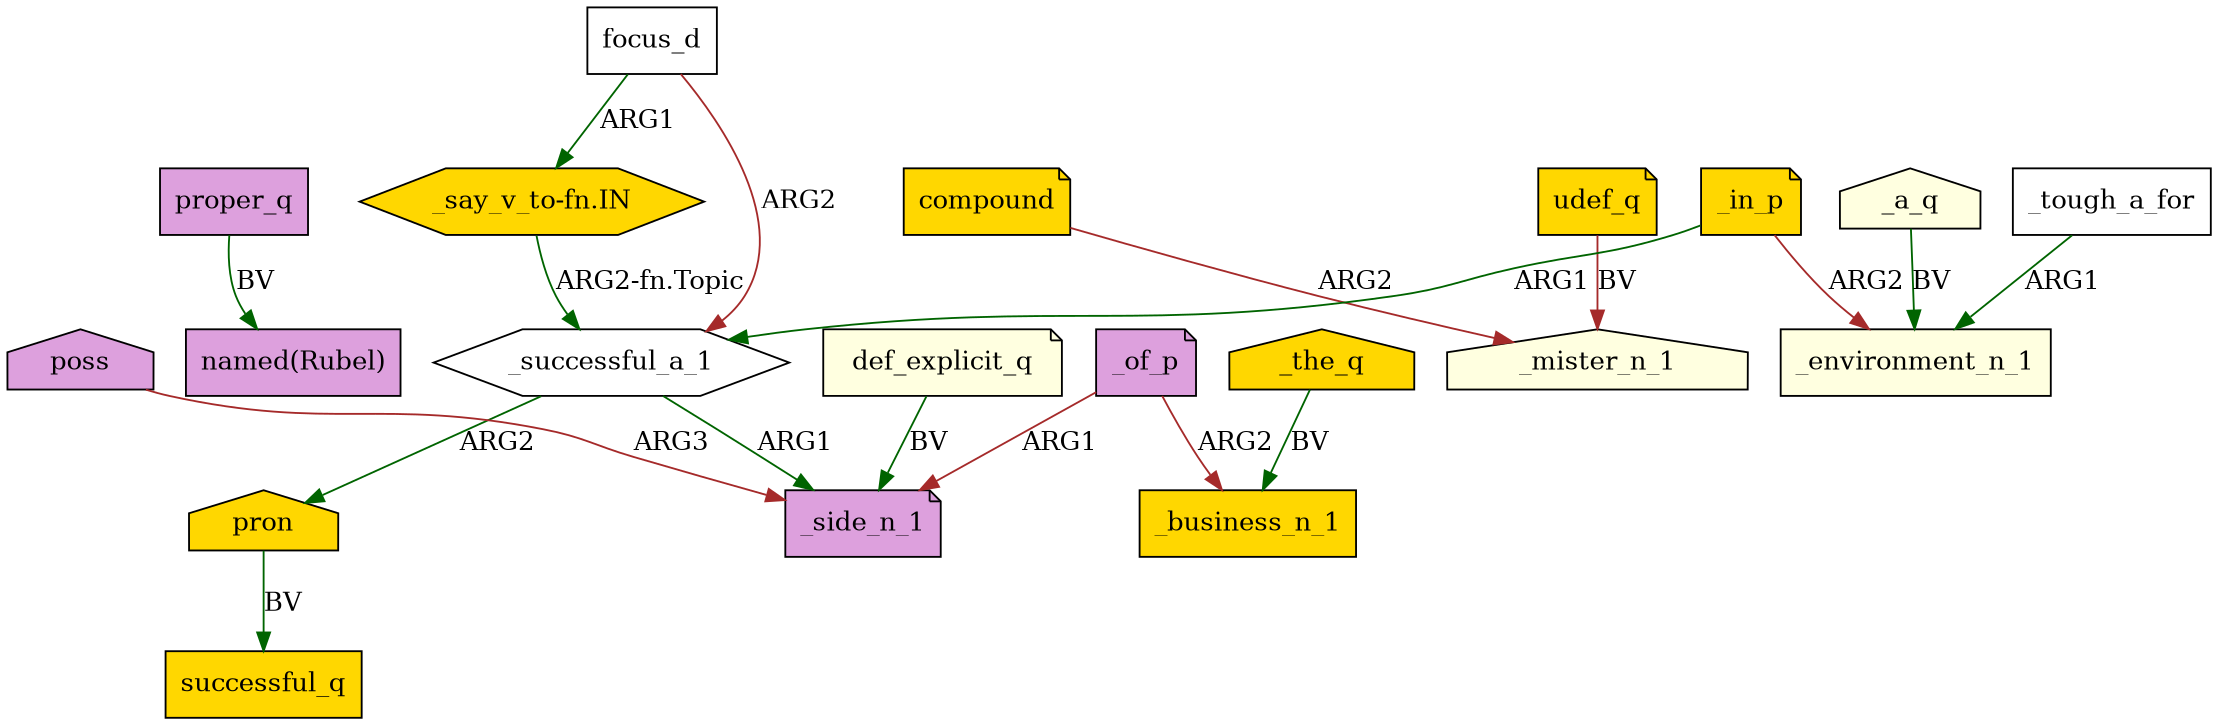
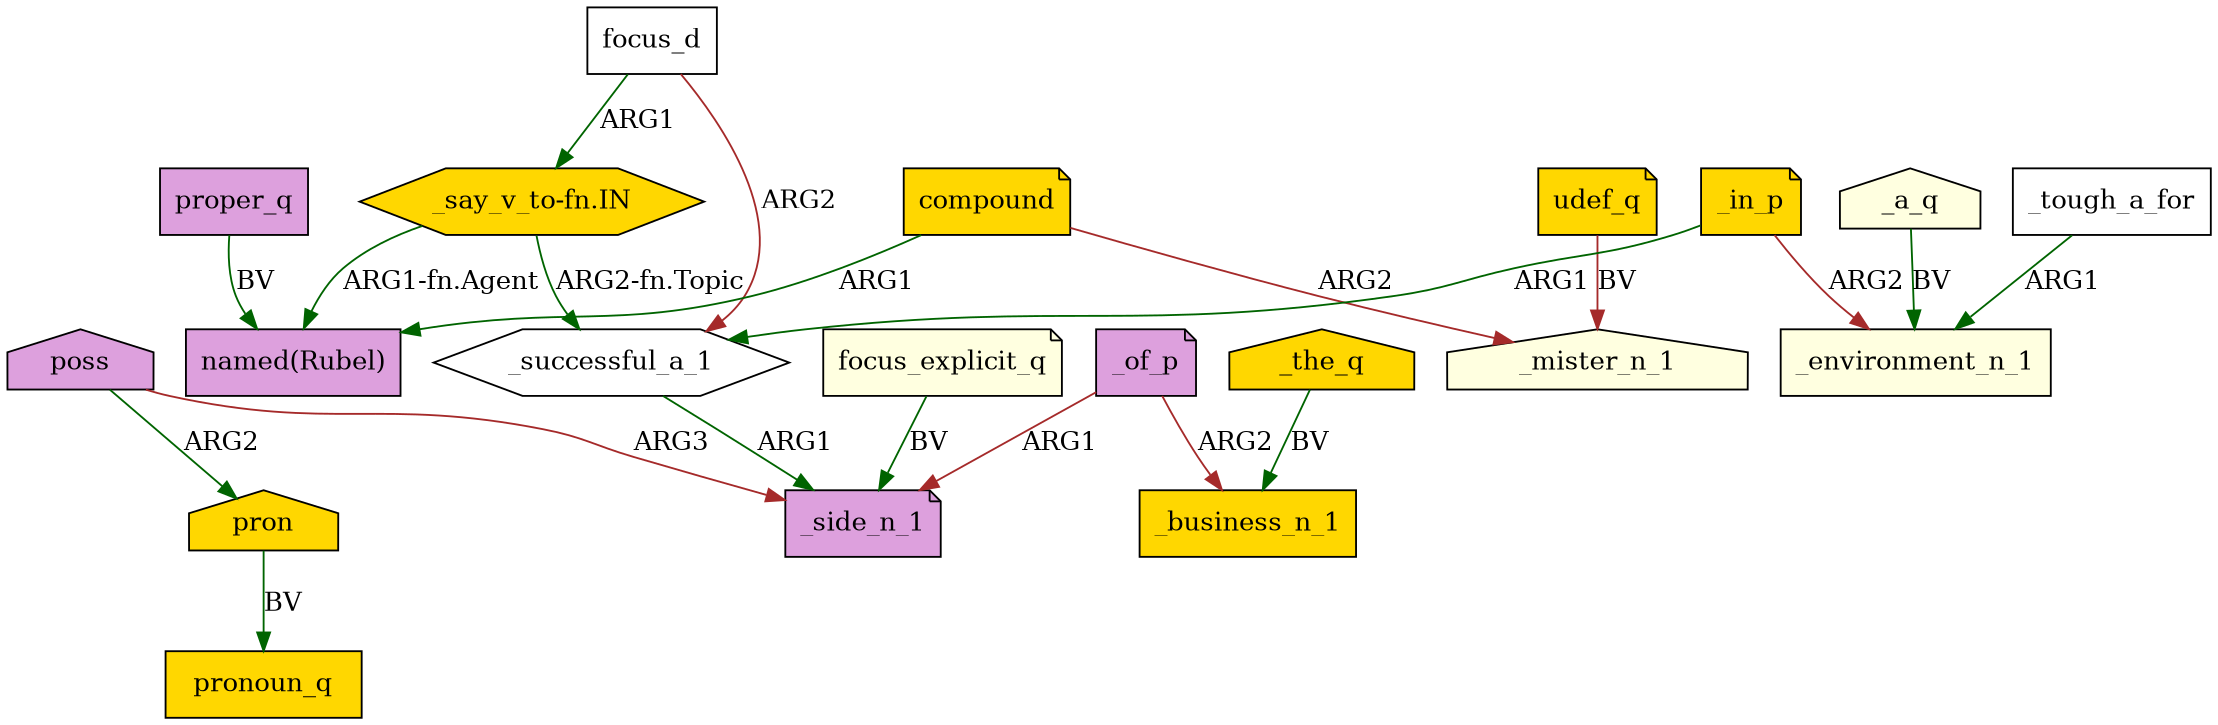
edge "_say_v_to-fn.IN" -> "named(Rubel)": added, label "ARG1-fn.Agent"
edge "compound" -> "named(Rubel)": added, label "ARG1"
node "def_explicit_q": label "def_explicit_q" -> "focus_explicit_q"
edge "_successful_a_1" -> "pron": now "poss" -> "pron"
node "successful_q": label "successful_q" -> "pronoun_q"
